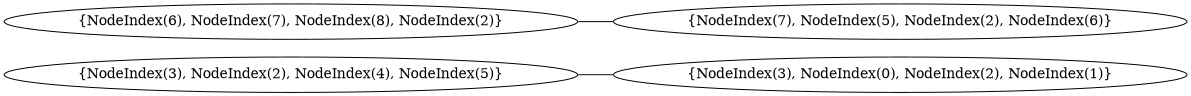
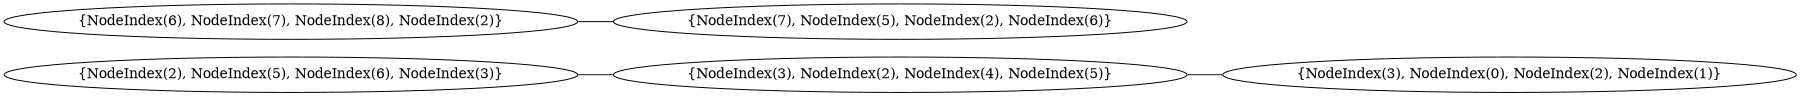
node "{NodeIndex(2), NodeIndex(5), NodeIndex(6), NodeIndex(3)}": added
